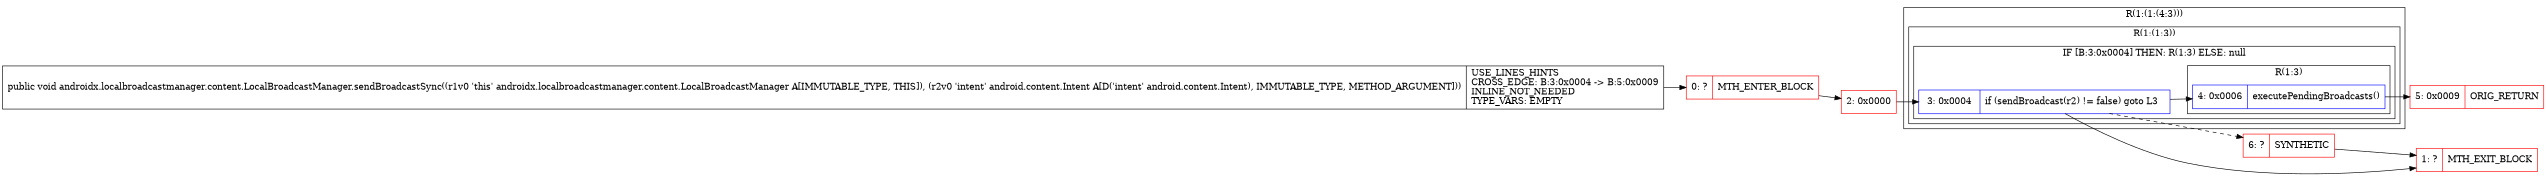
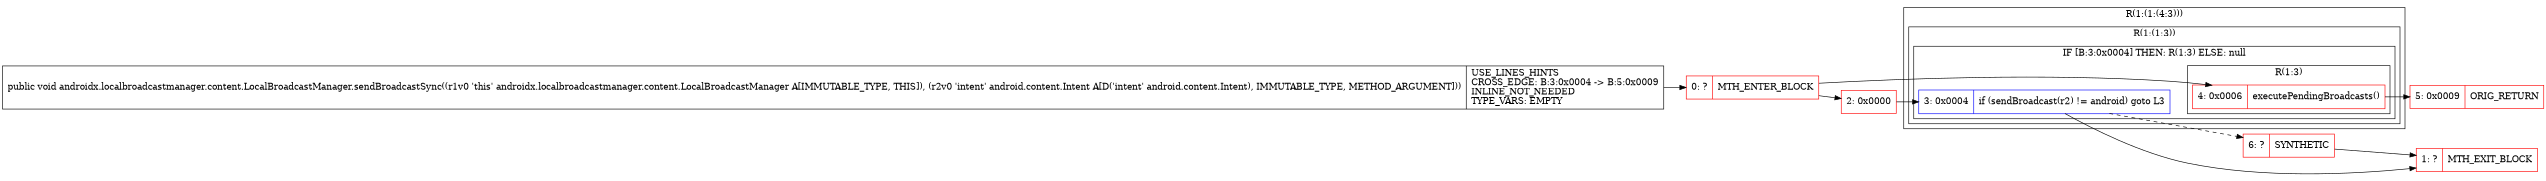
node "4: 0x0006": color blue -> red
edge "3: 0x0004" -> "4: 0x0006": now "0: ?" -> "4: 0x0006"
node "3: 0x0004": text "if (sendBroadcast(r2) != false) goto L3" -> "if (sendBroadcast(r2) != android) goto L3"
